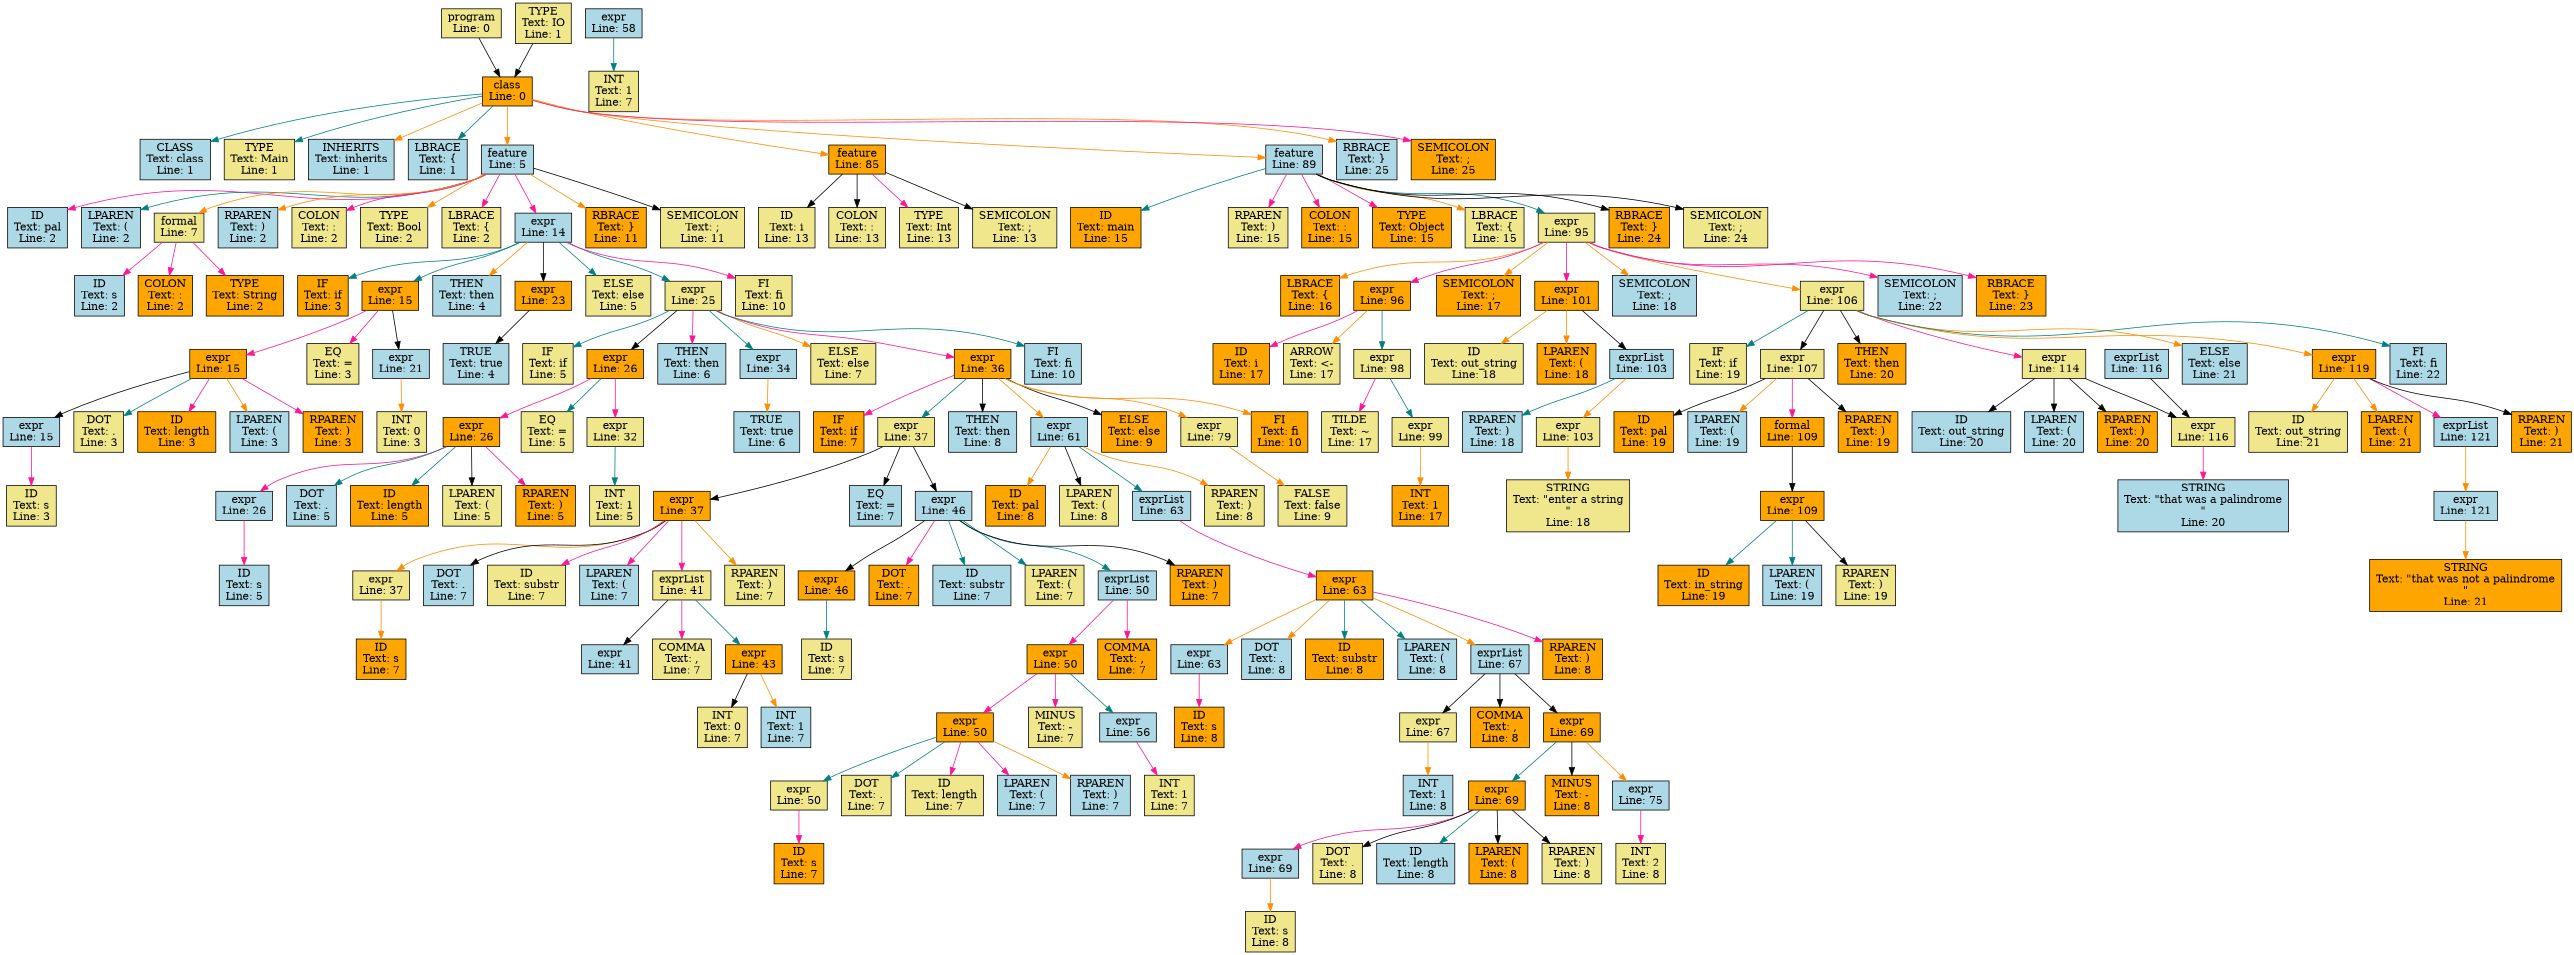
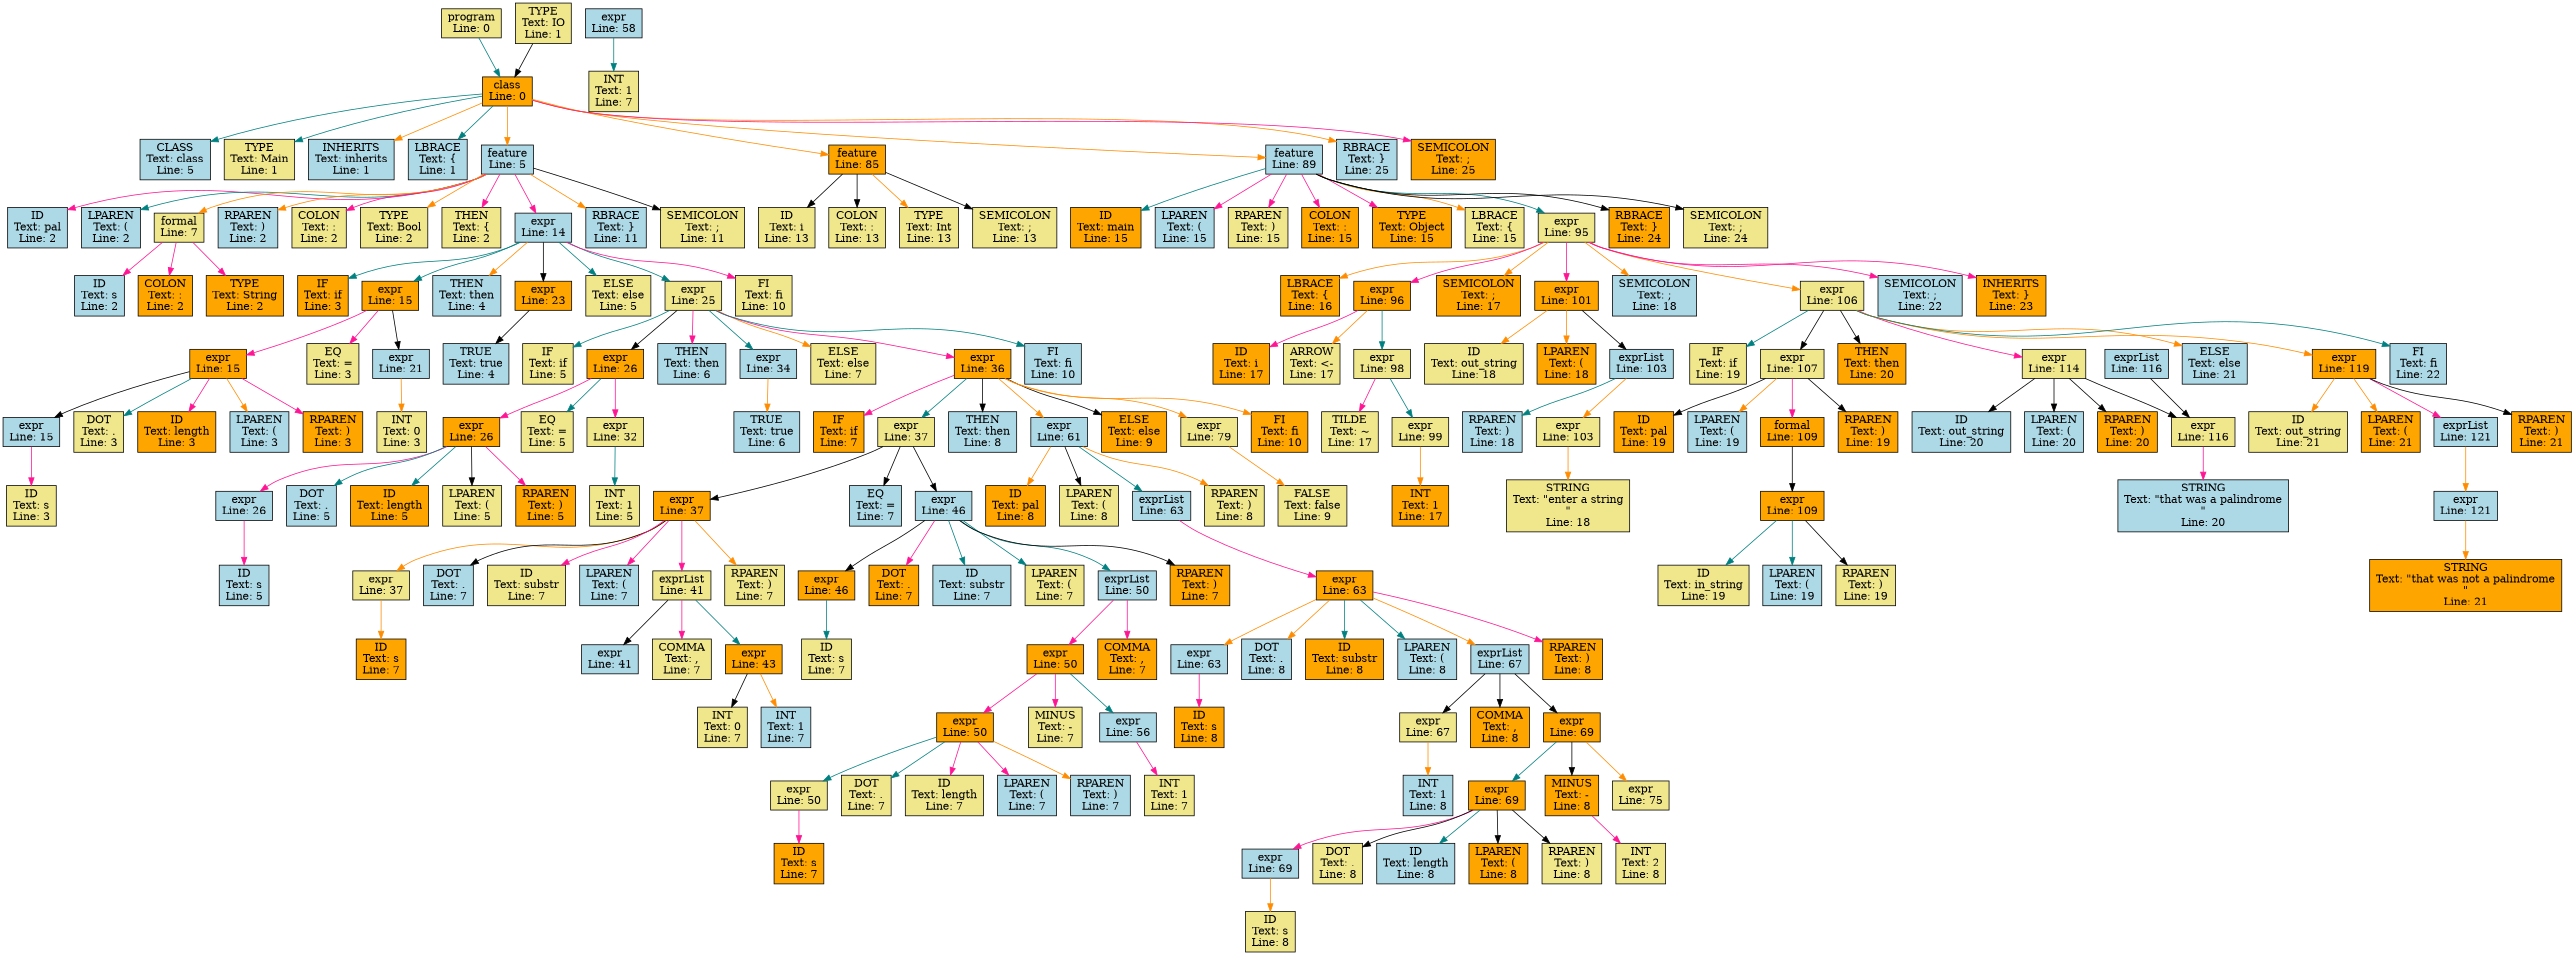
edge "program Line: 0" -> "class Line: 0": color black -> teal
node "CLASS Text: class Line: 1": label "CLASS Text: class Line: 1" -> "CLASS Text: class Line: 5"
edge "feature Line: 85" -> "TYPE Text: Int Line: 13": color deeppink -> darkorange
node "LBRACE Text: { Line: 2": label "LBRACE Text: { Line: 2" -> "THEN Text: { Line: 2"
node "RBRACE Text: } Line: 11": fillcolor orange -> lightblue
node "LPAREN Text: ( Line: 15": added
node "RBRACE Text: } Line: 23": label "RBRACE Text: } Line: 23" -> "INHERITS Text: } Line: 23"
node "ID Text: in_string Line: 19": fillcolor orange -> khaki
node "expr Line: 75": fillcolor lightblue -> khaki
edge "expr Line: 75" -> "INT Text: 2 Line: 8": now "MINUS Text: - Line: 8" -> "INT Text: 2 Line: 8"
